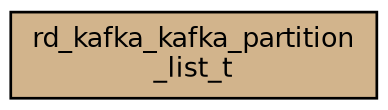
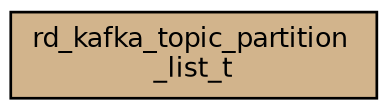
node "rd_kafka_kafka_partition _list_t": label "rd_kafka_kafka_partition _list_t" -> "rd_kafka_topic_partition _list_t"
